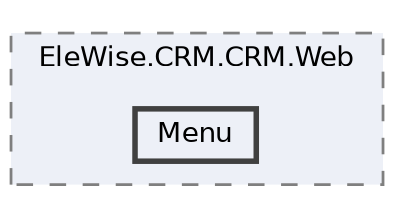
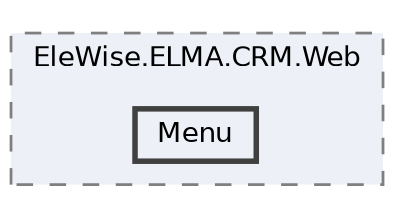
cluster "EleWise.CRM.CRM.Web": label "EleWise.CRM.CRM.Web" -> "EleWise.ELMA.CRM.Web"
